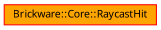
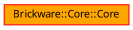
node "Brickware::Core::RaycastHit": label "Brickware::Core::RaycastHit" -> "Brickware::Core::Core"
